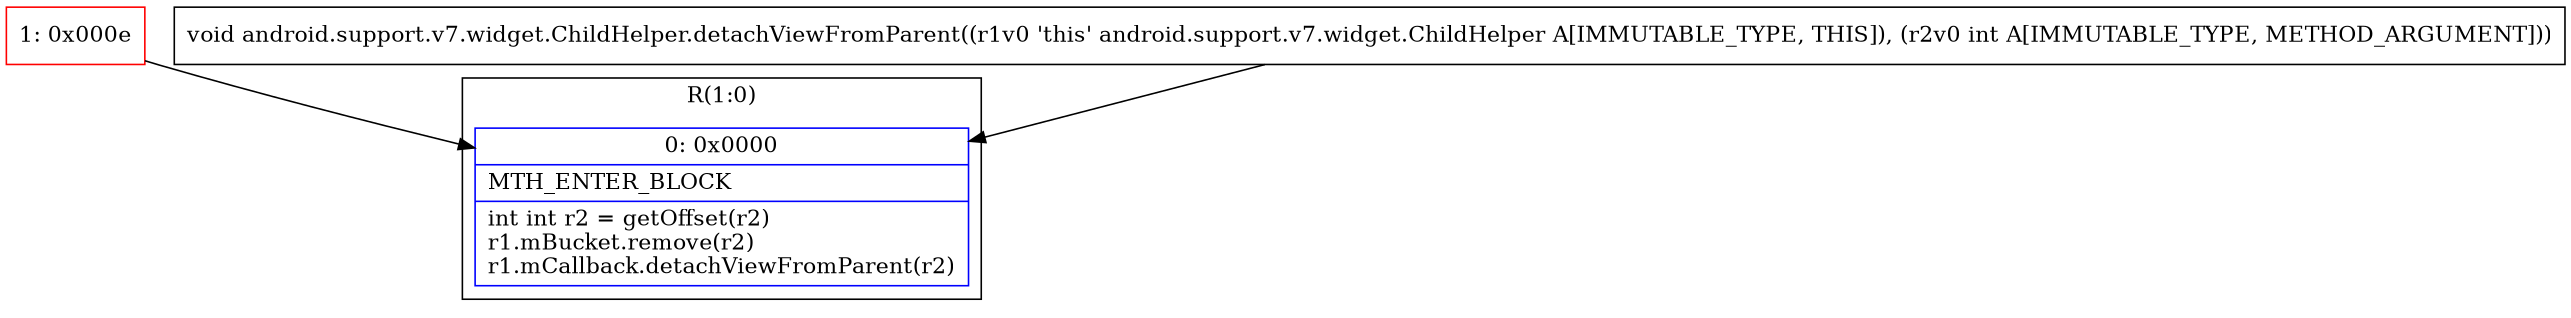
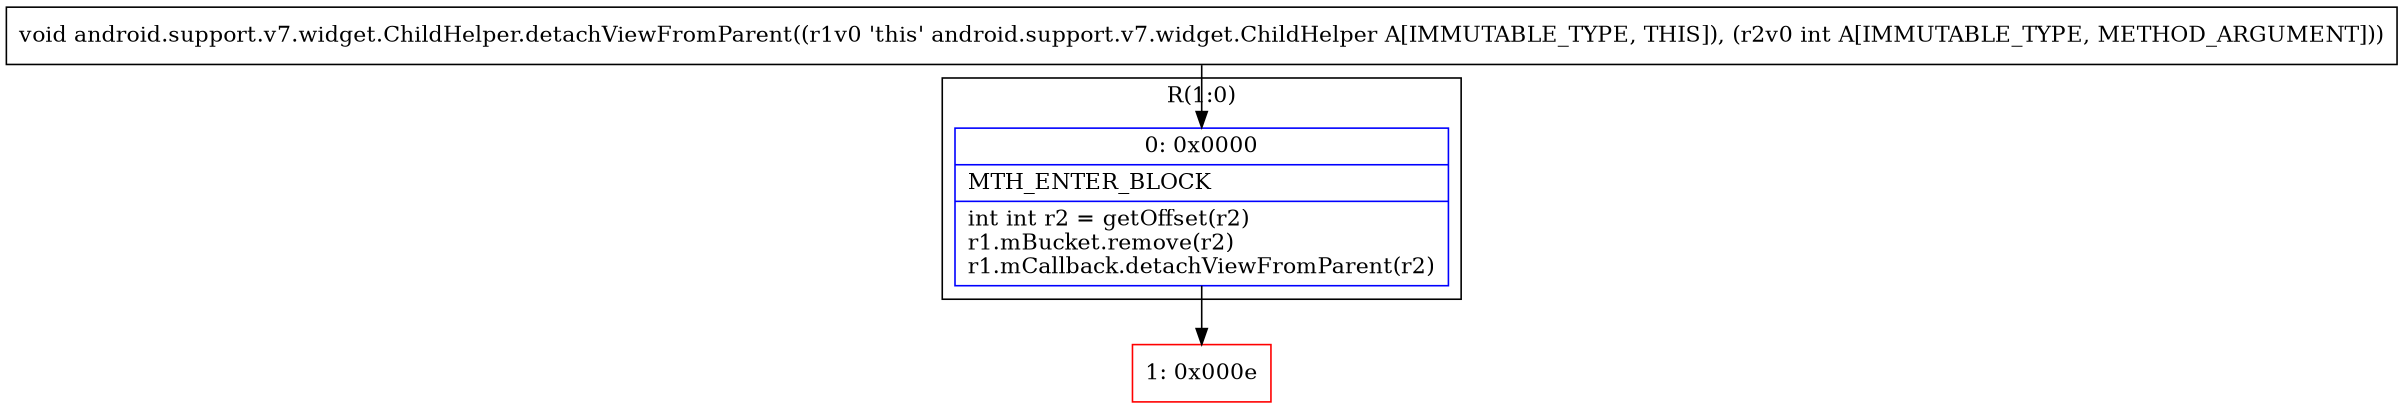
edge "1: 0x000e" -> "0: 0x0000": reversed
